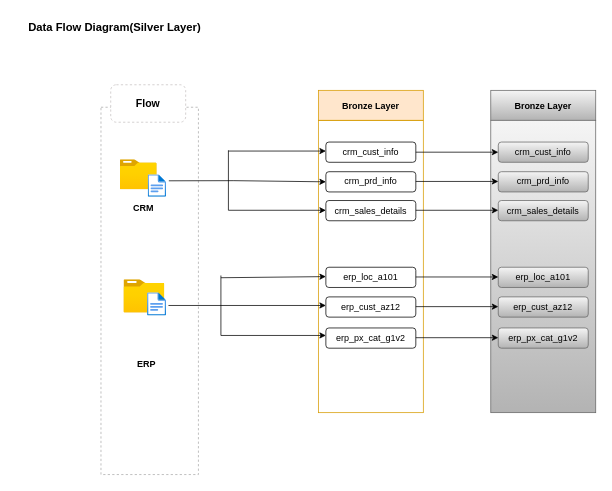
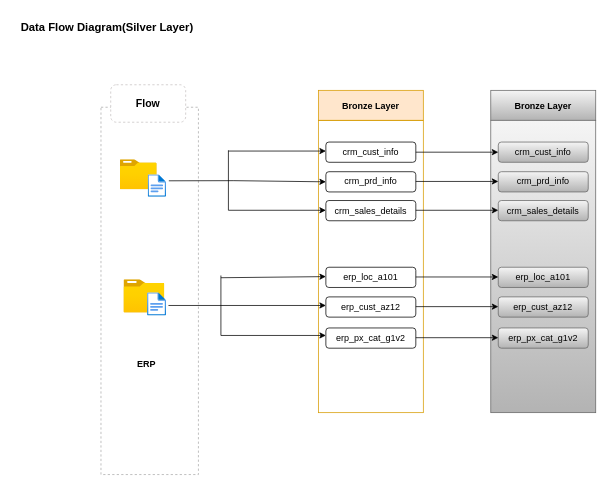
node "Data Flow Diagram(Silver Layer)": moved (115, 27) -> (107, 27)
node "CRM": removed
